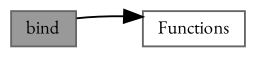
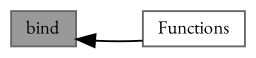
edge "bind" -> "Functions": reversed
